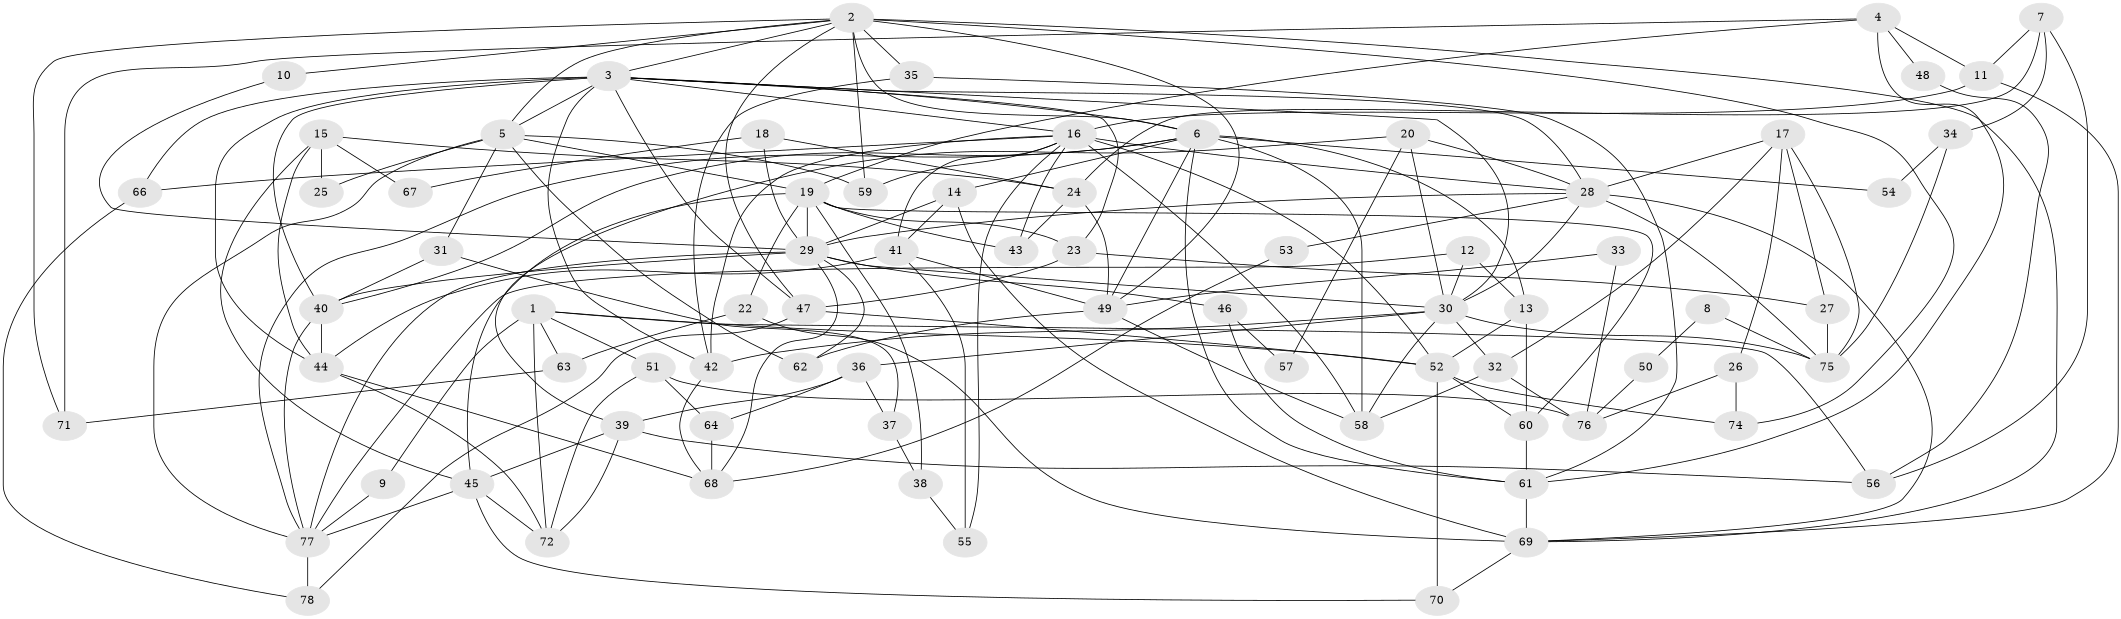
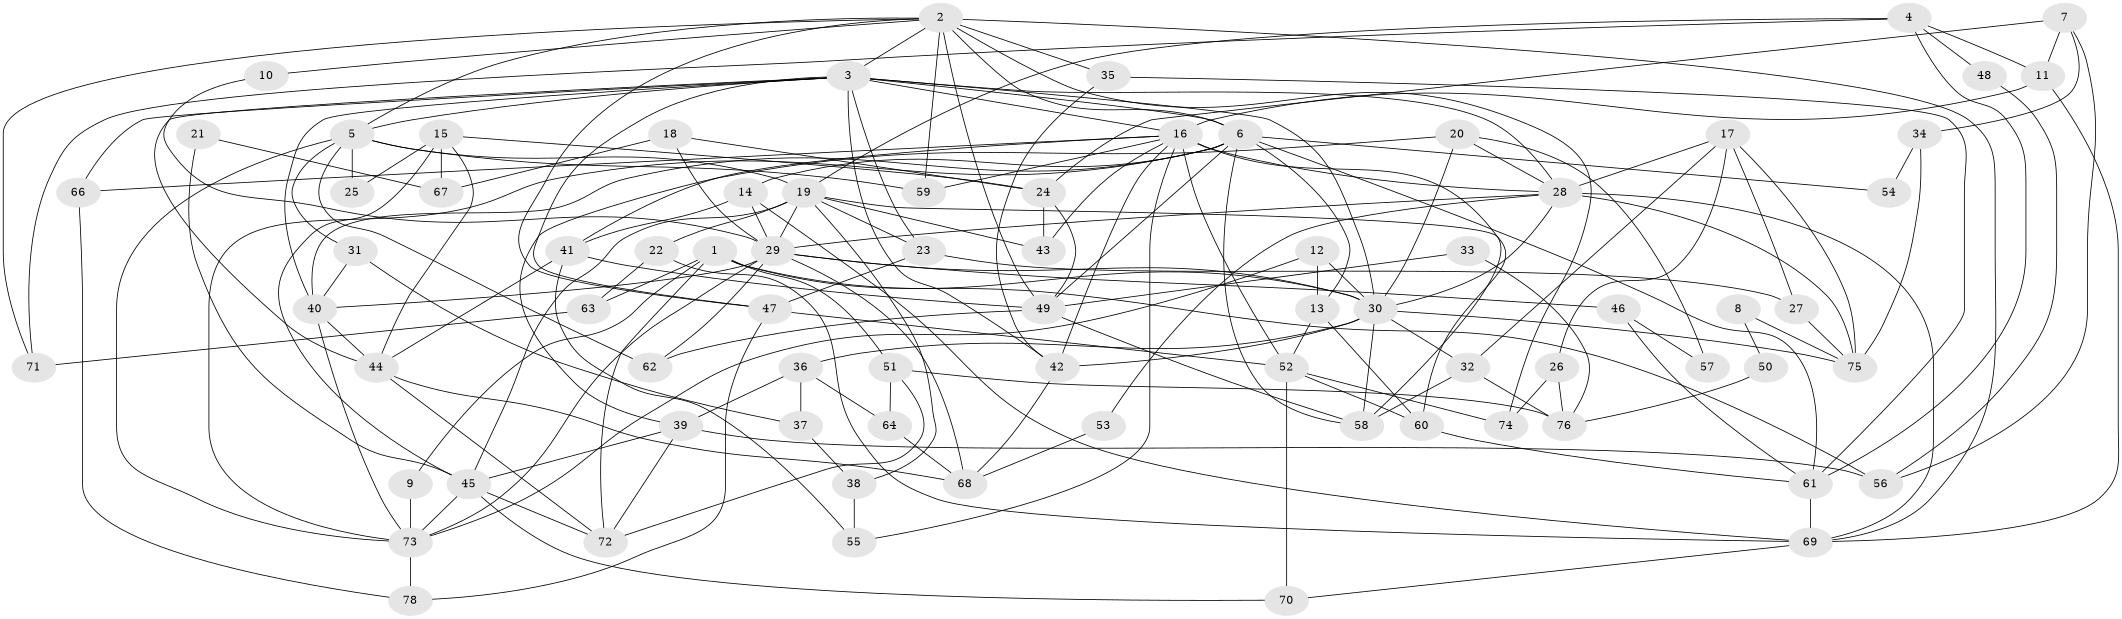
node "21": added
edge "1" -- "52": now "1" -- "30"
node "77": label "77" -> "73"
